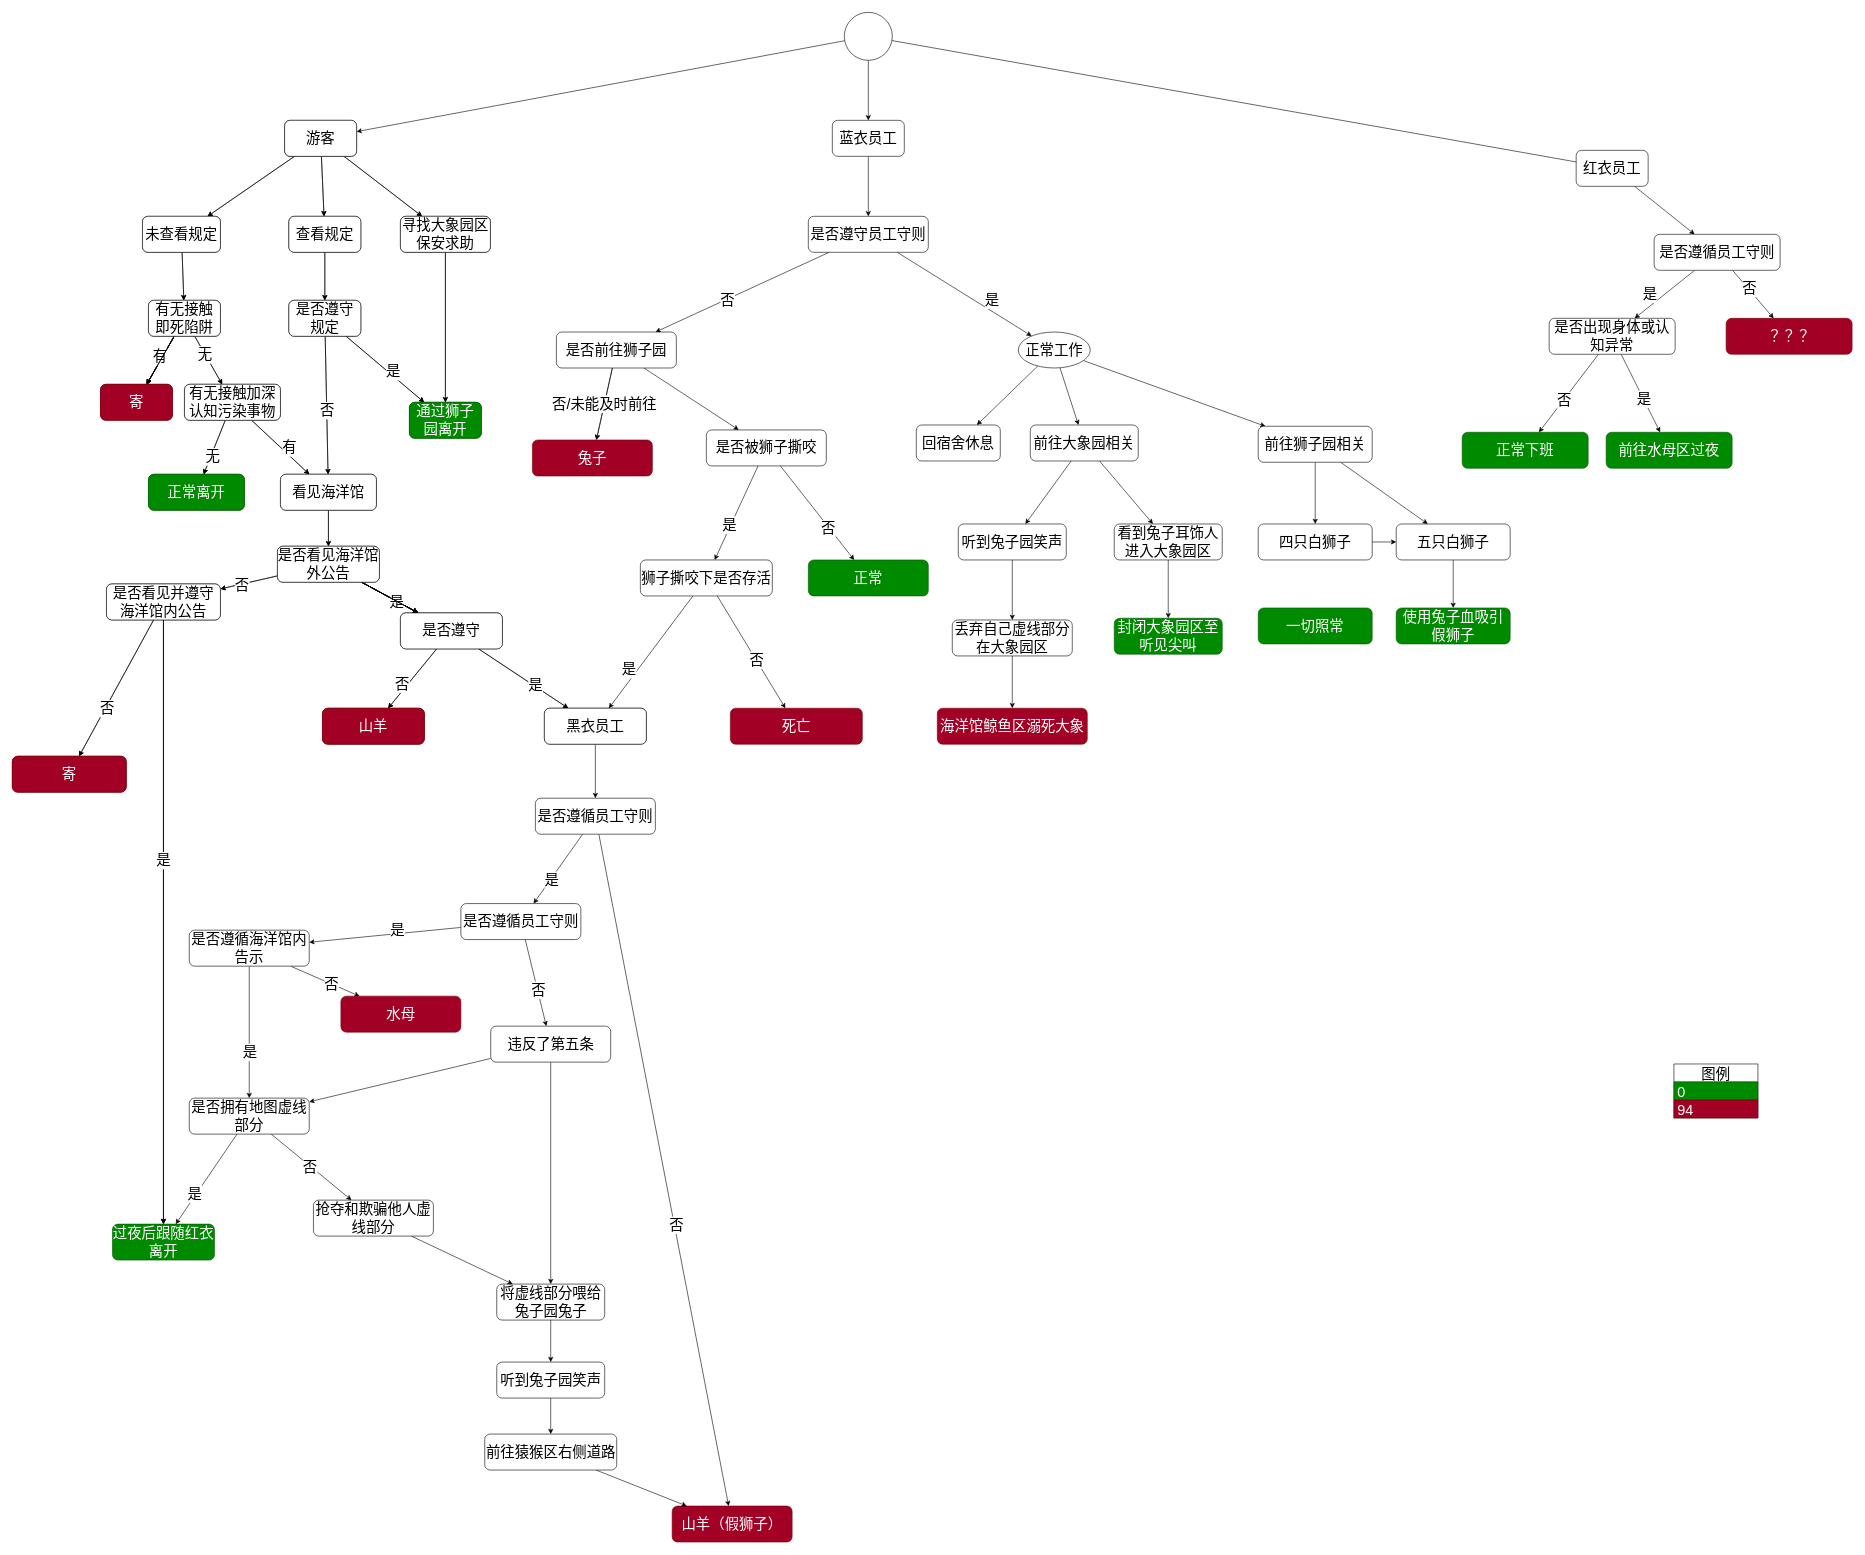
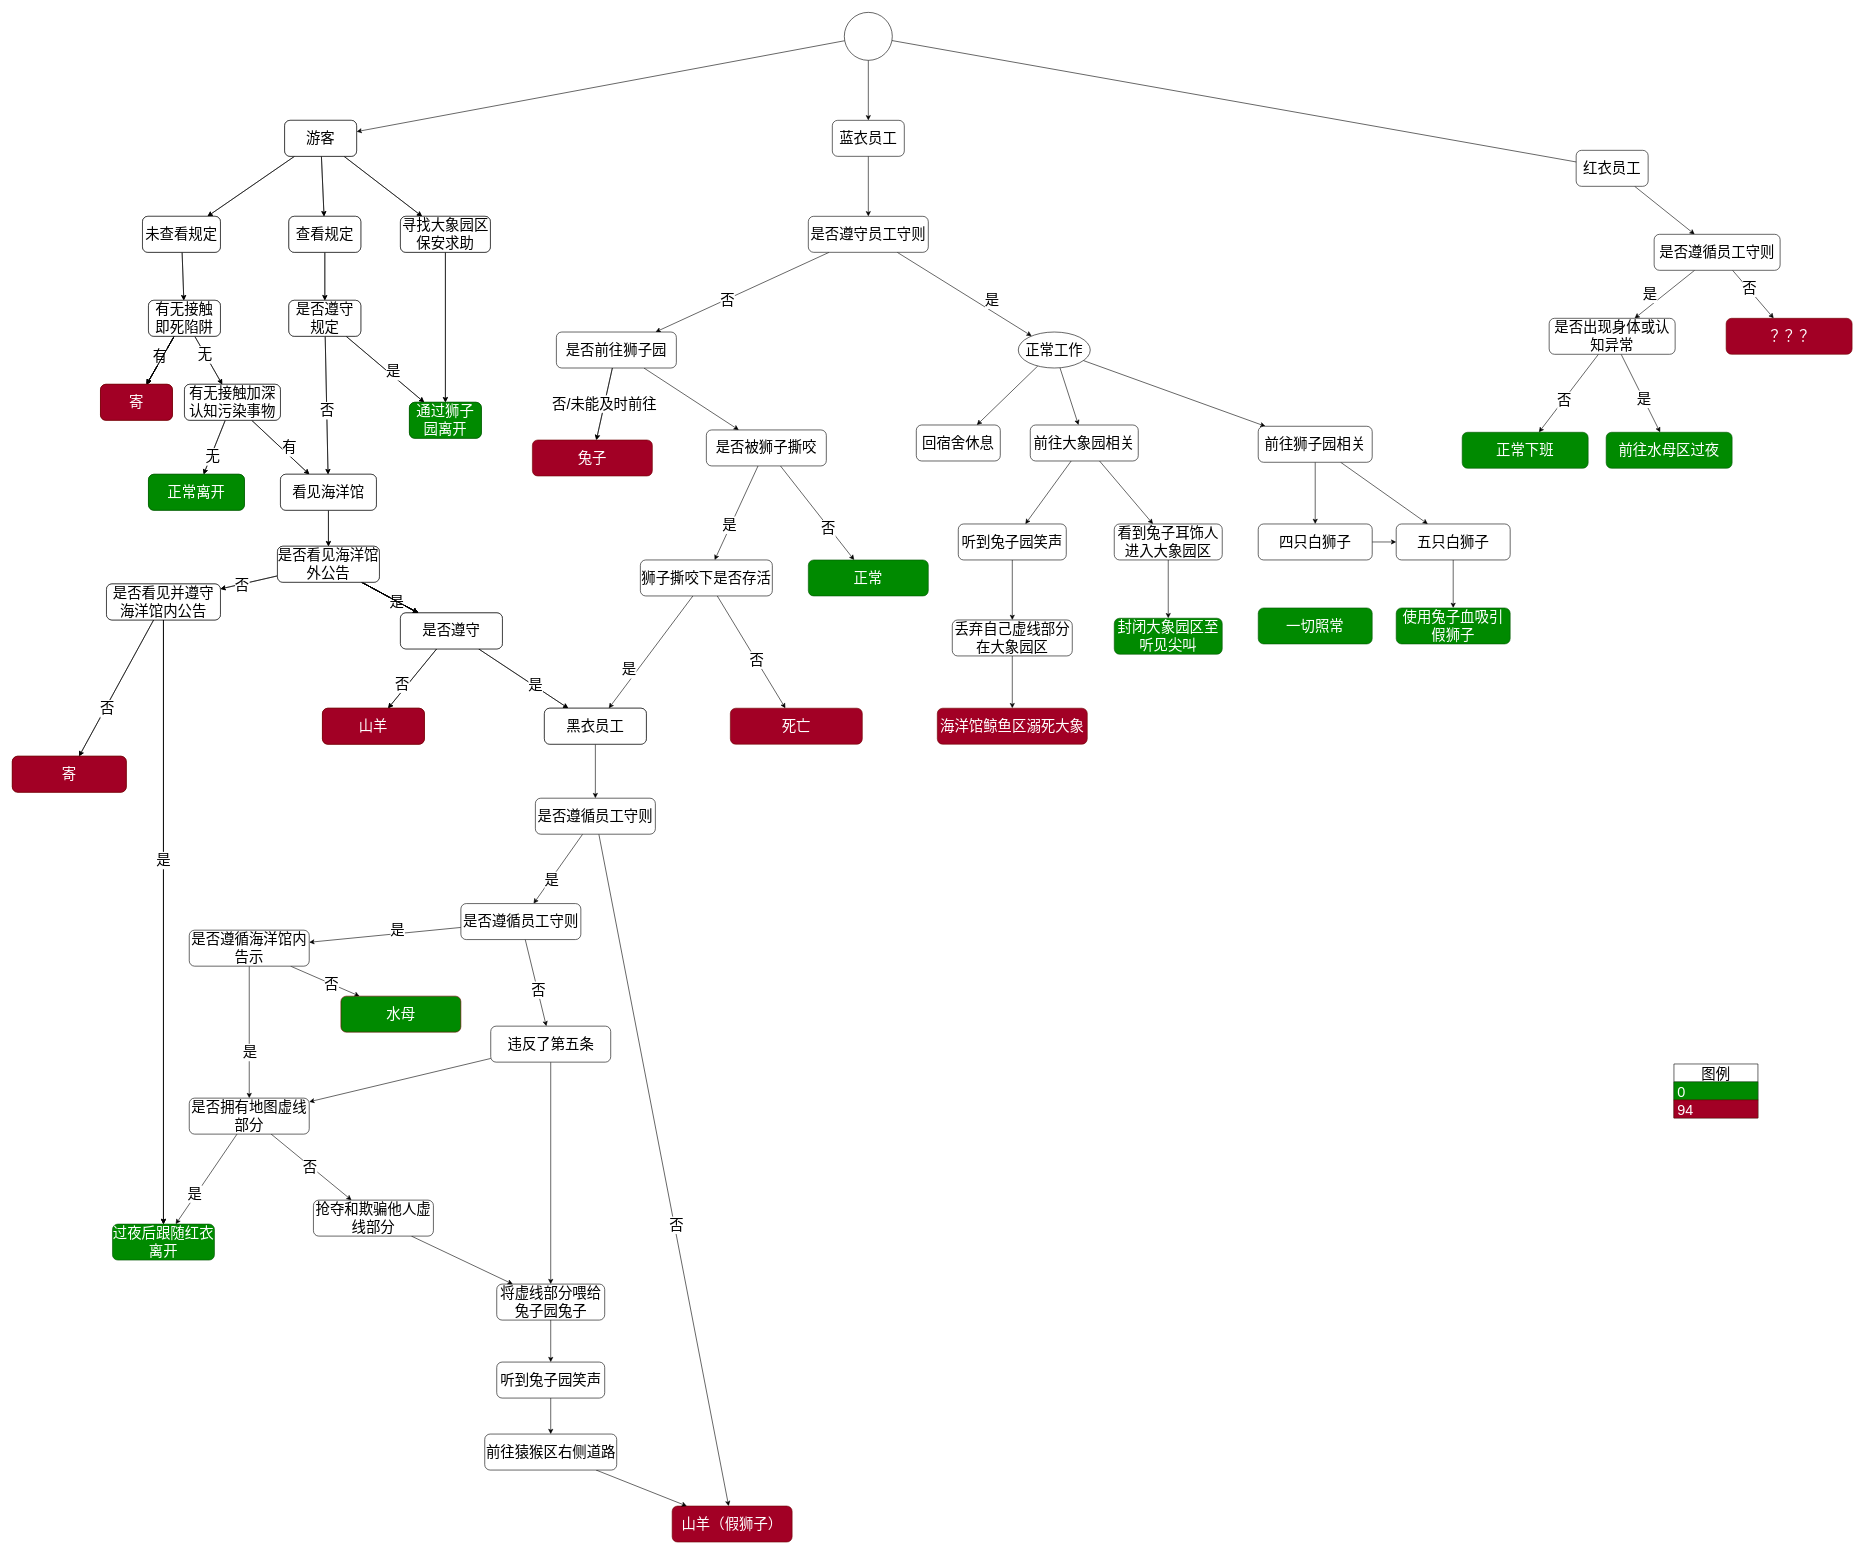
node "水母": fillcolor #a20025 -> #008a00
